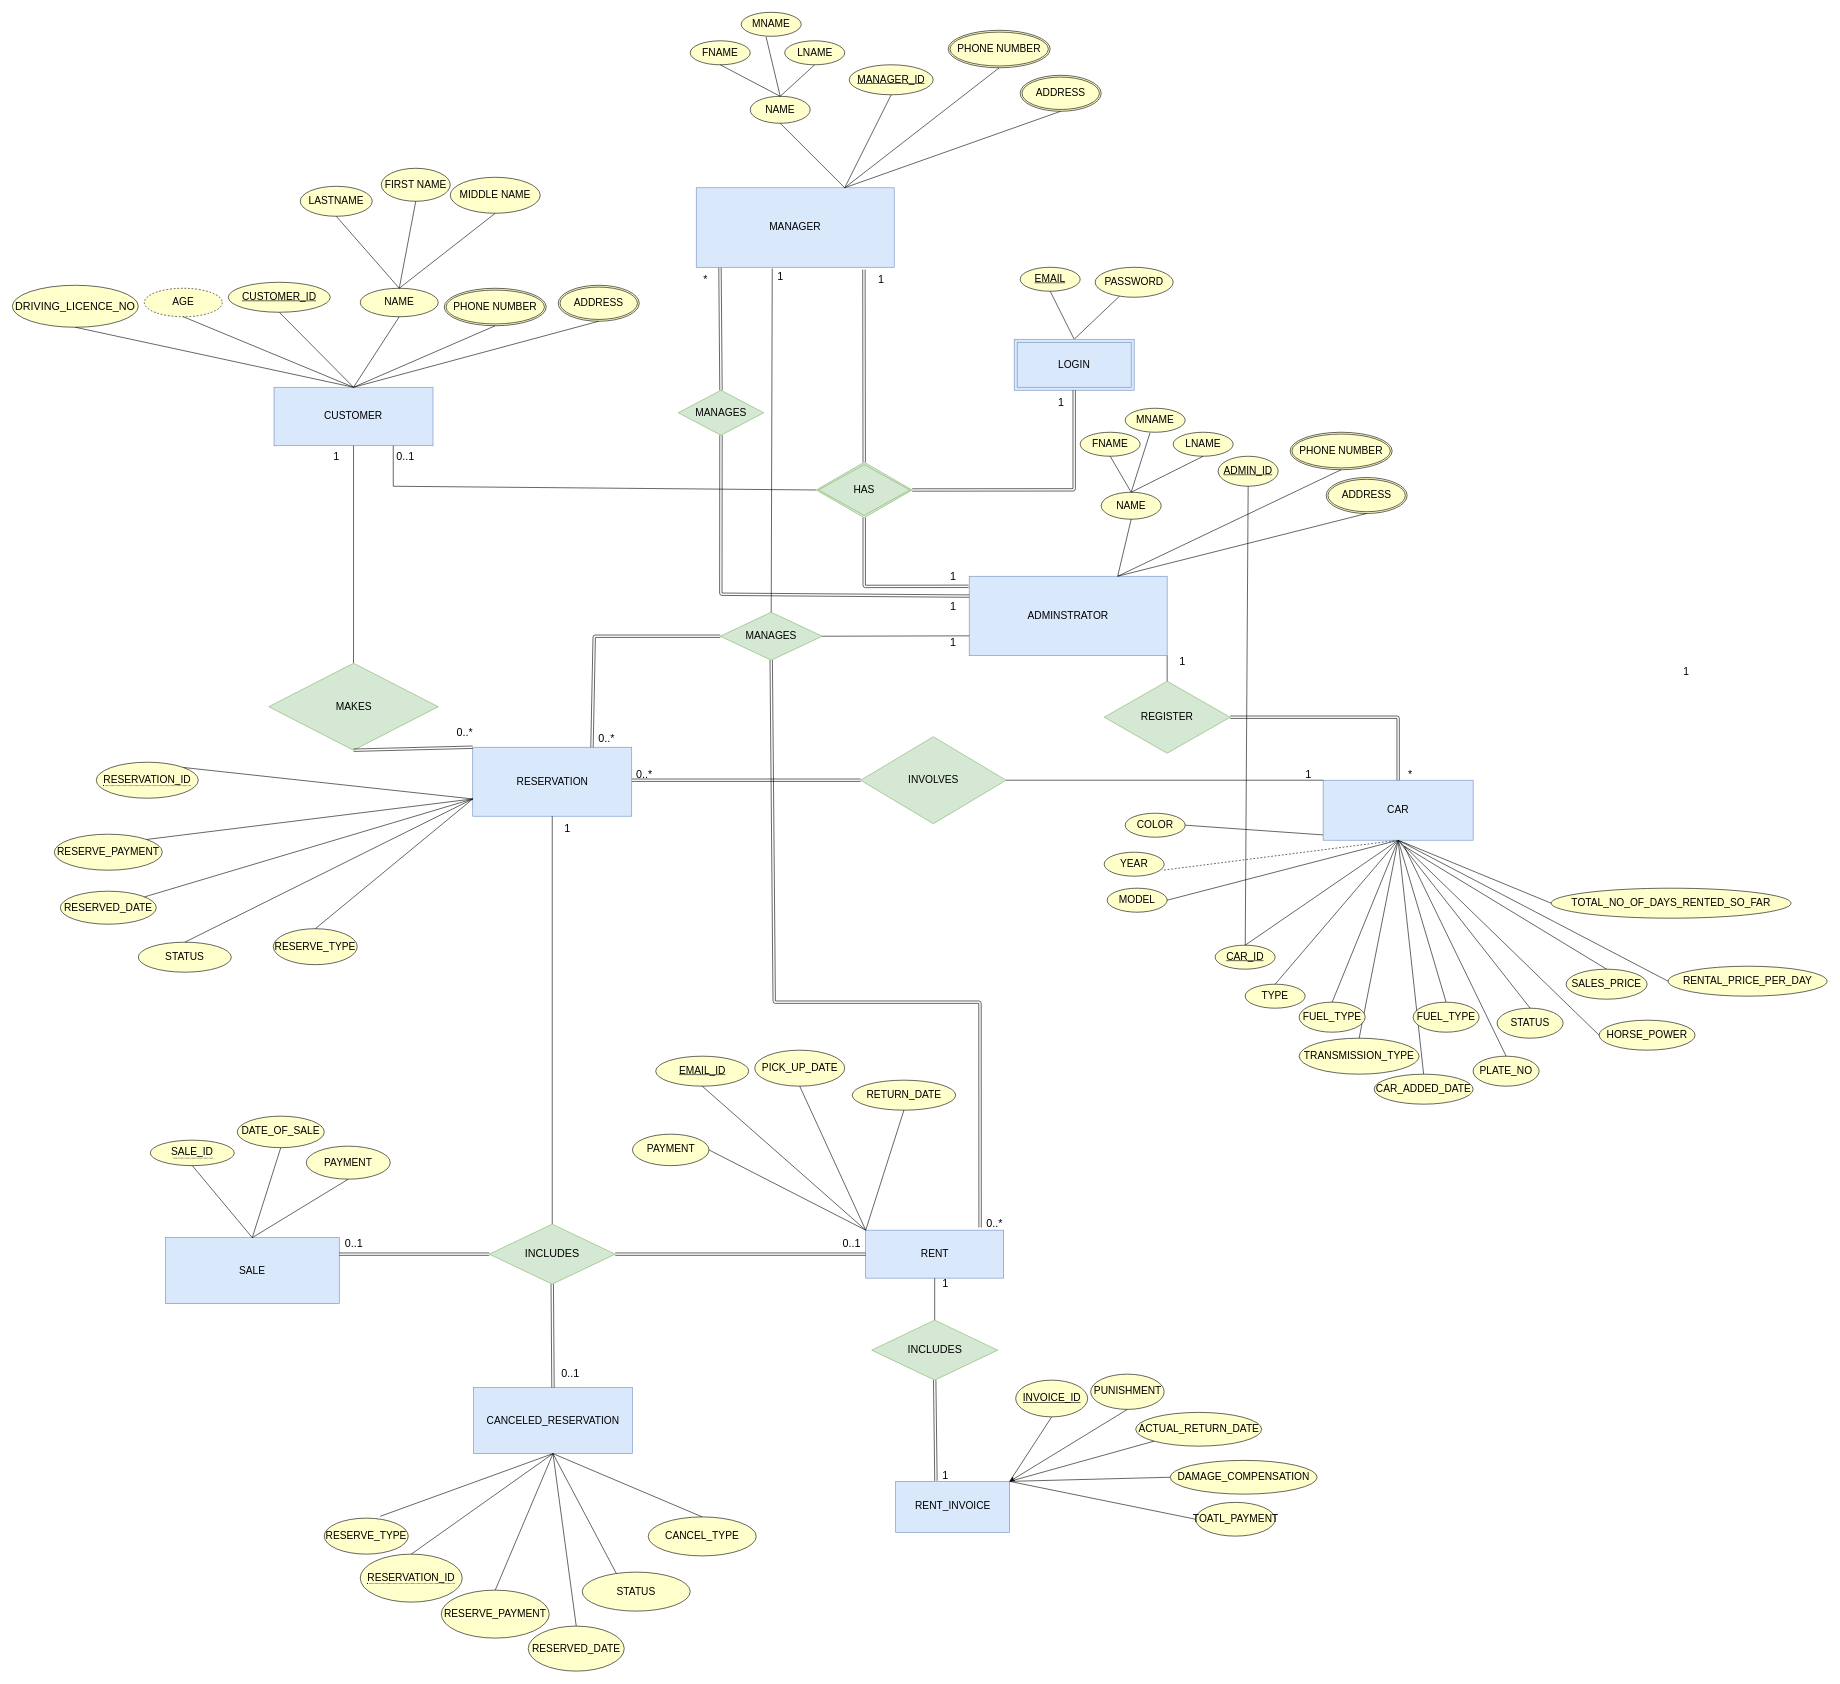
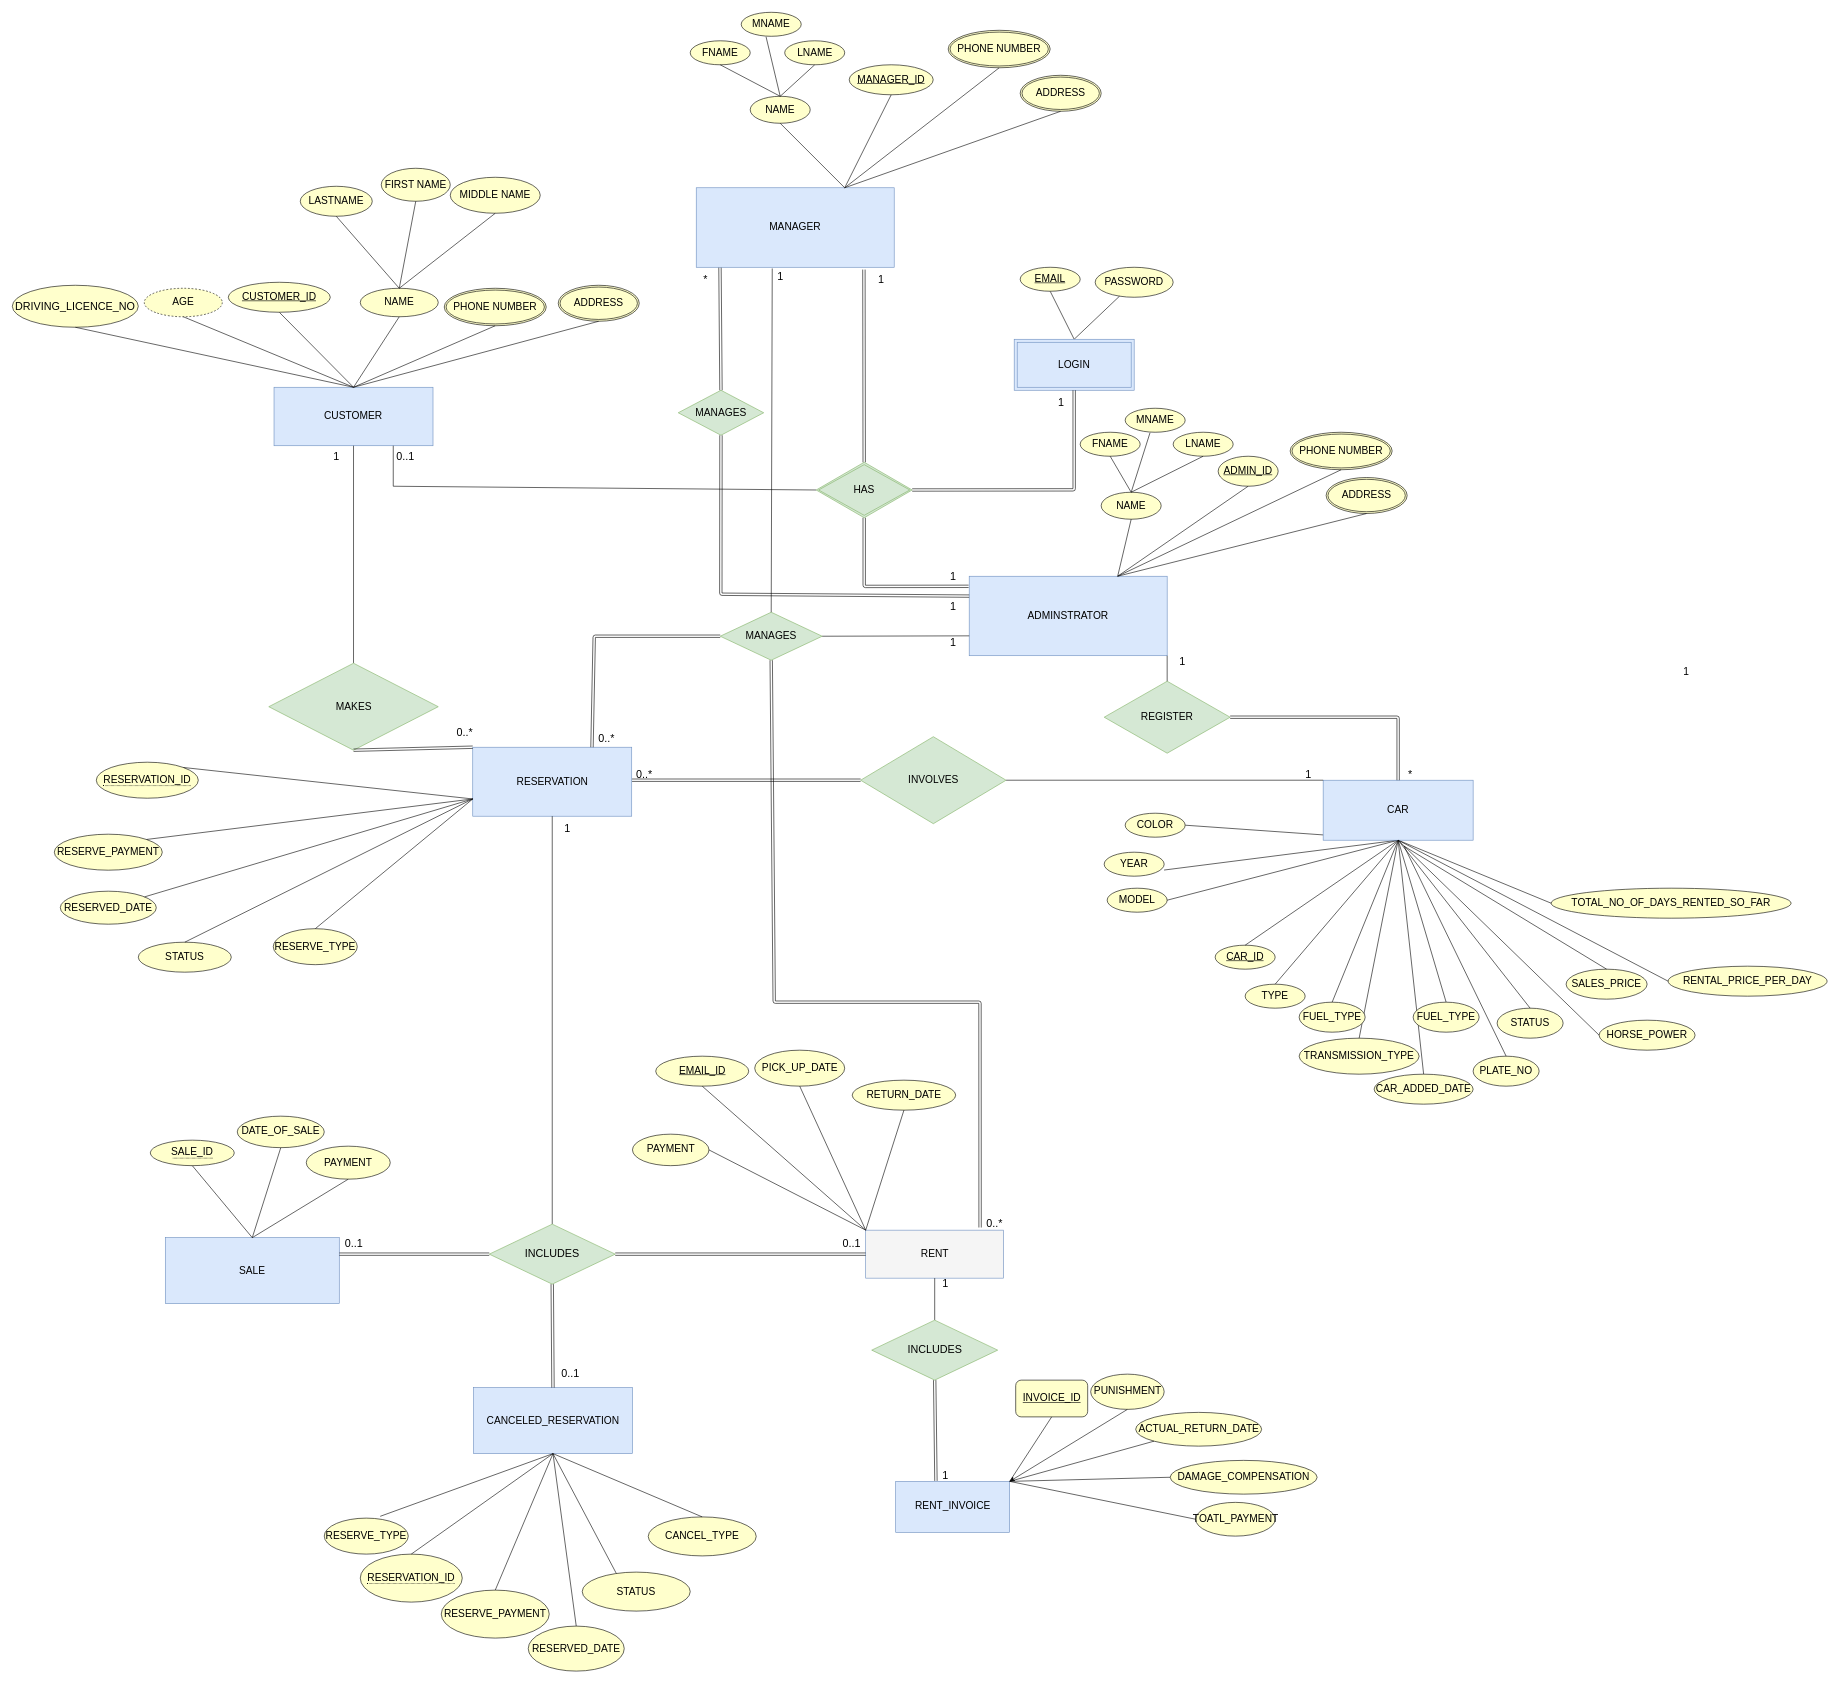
edge "ADMIN_ID" -- "CAR_ID": now "ADMIN_ID" -- "ADMINSTRATOR"
edge "CAR" -- "YEAR": style dashed -> solid
node "RENT": fillcolor #dae8fc -> #f5f5f5
node "INVOICE_ID": shape ellipse -> rounded rectangle
